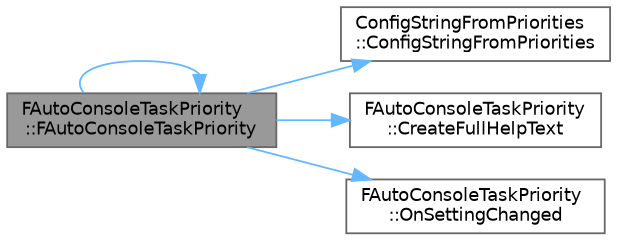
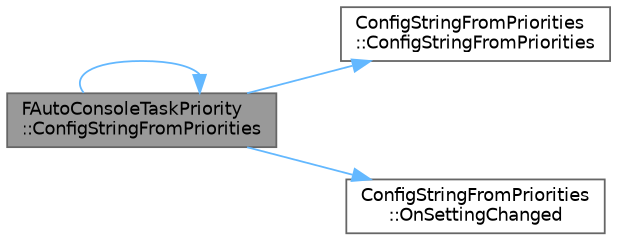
node "FAutoConsoleTaskPriority ::FAutoConsoleTaskPriority": label "FAutoConsoleTaskPriority ::FAutoConsoleTaskPriority" -> "FAutoConsoleTaskPriority ::ConfigStringFromPriorities"
node "FAutoConsoleTaskPriority ::CreateFullHelpText": removed
node "FAutoConsoleTaskPriority ::OnSettingChanged": label "FAutoConsoleTaskPriority ::OnSettingChanged" -> "ConfigStringFromPriorities ::OnSettingChanged"
